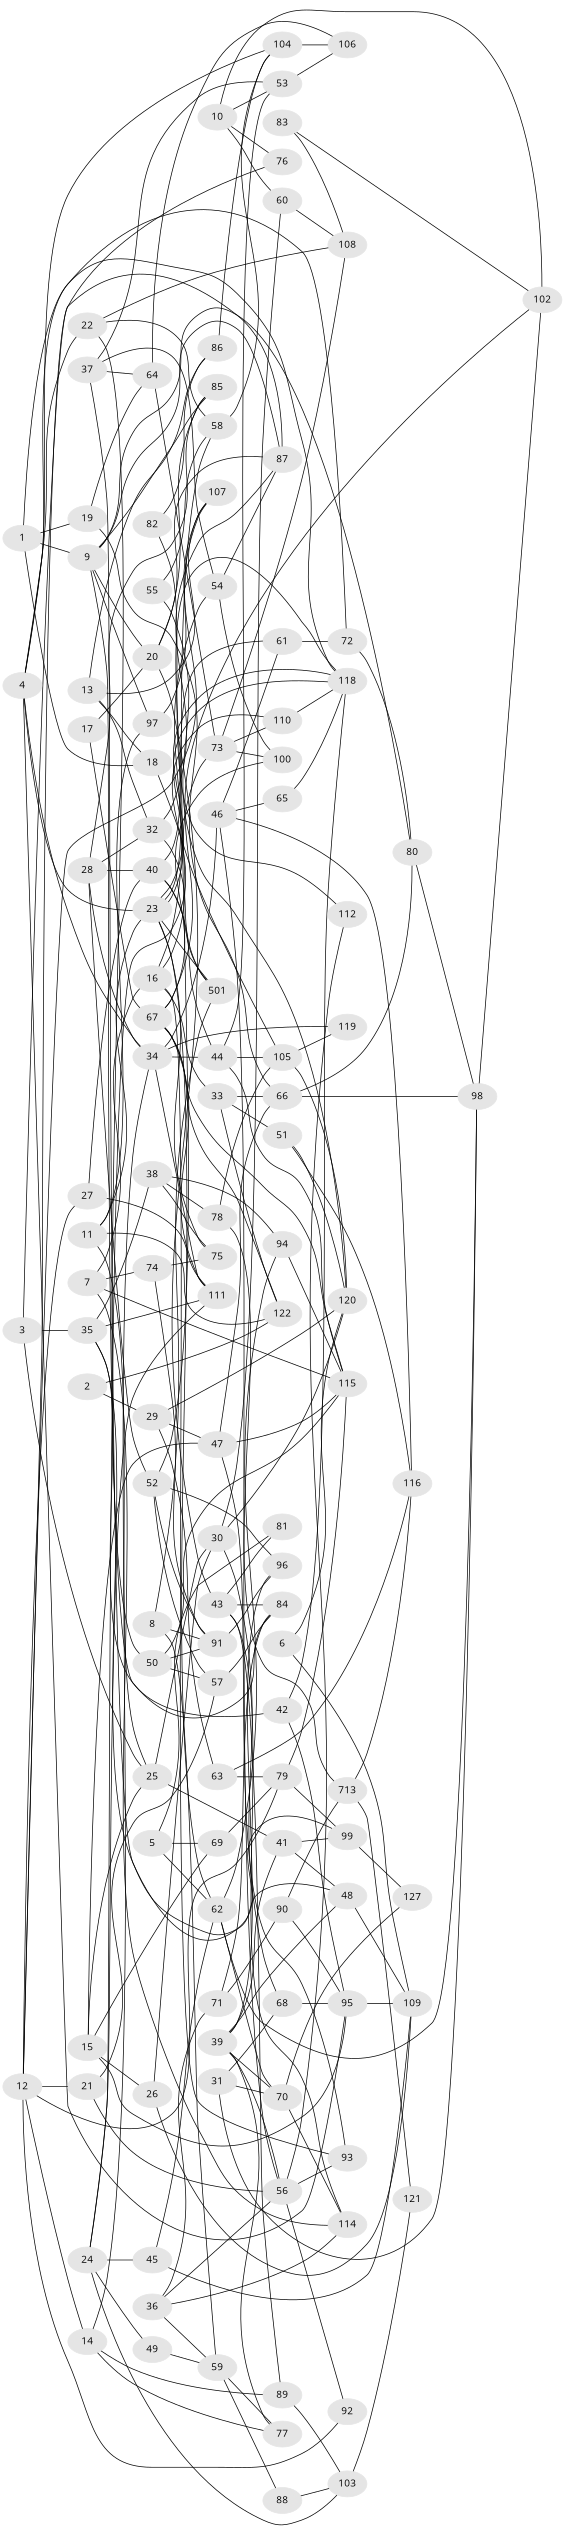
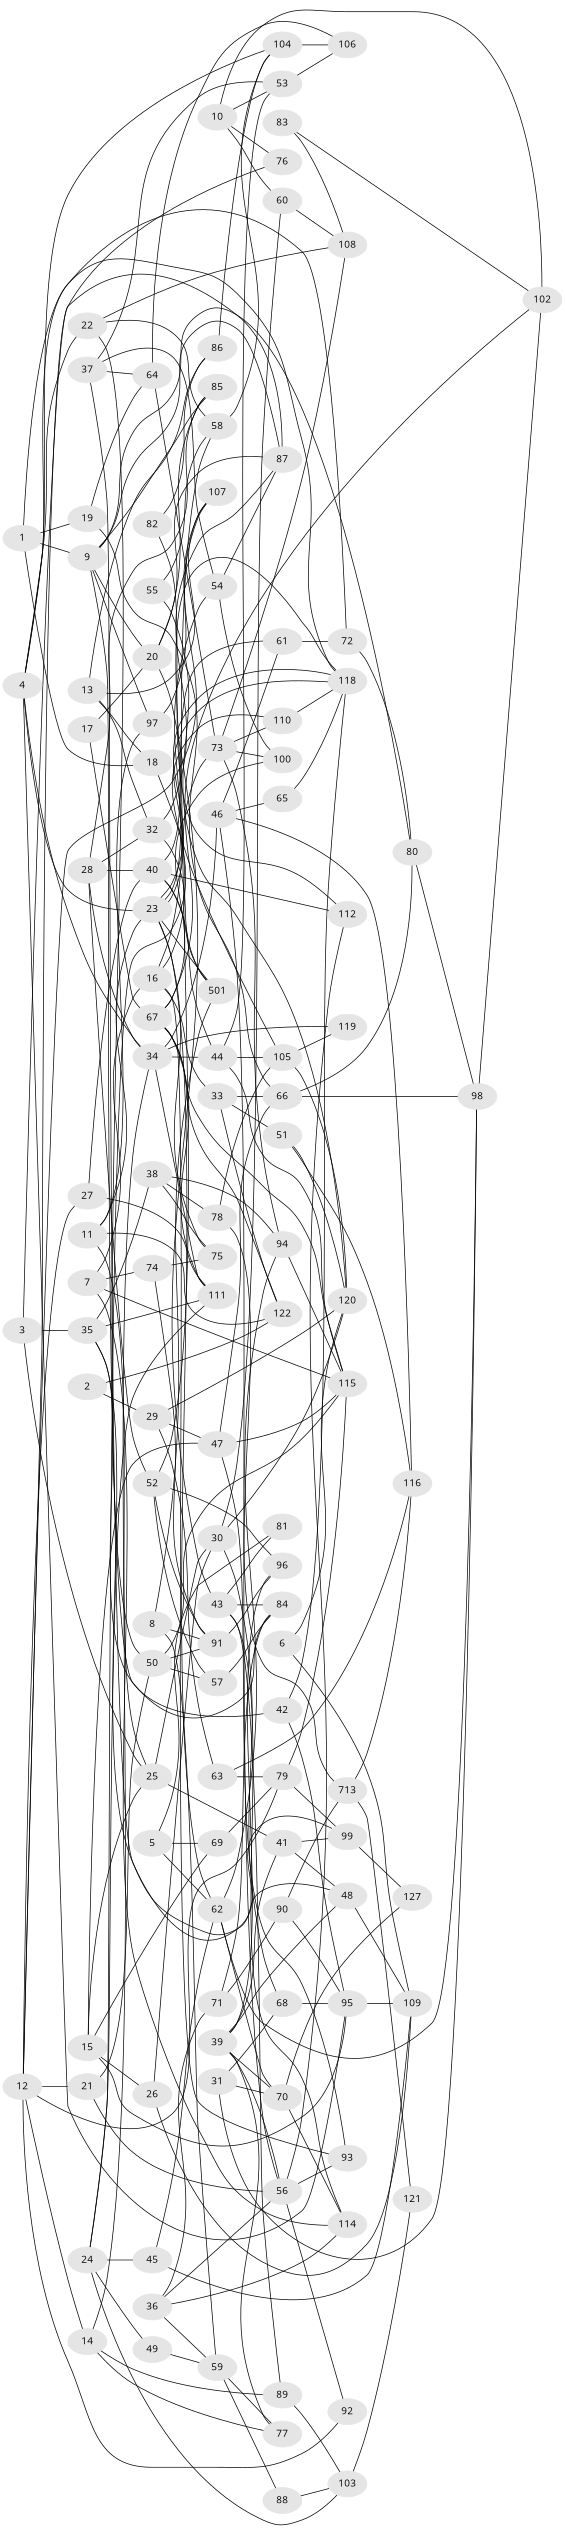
edge "73" -- "94": added
edge "40" -- "112": added
edge "57" -- "21": now "50" -- "21"
